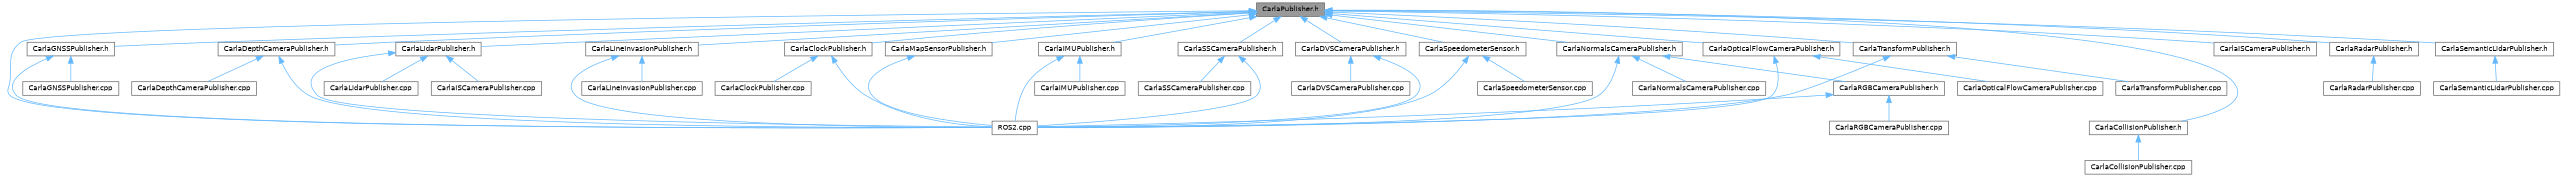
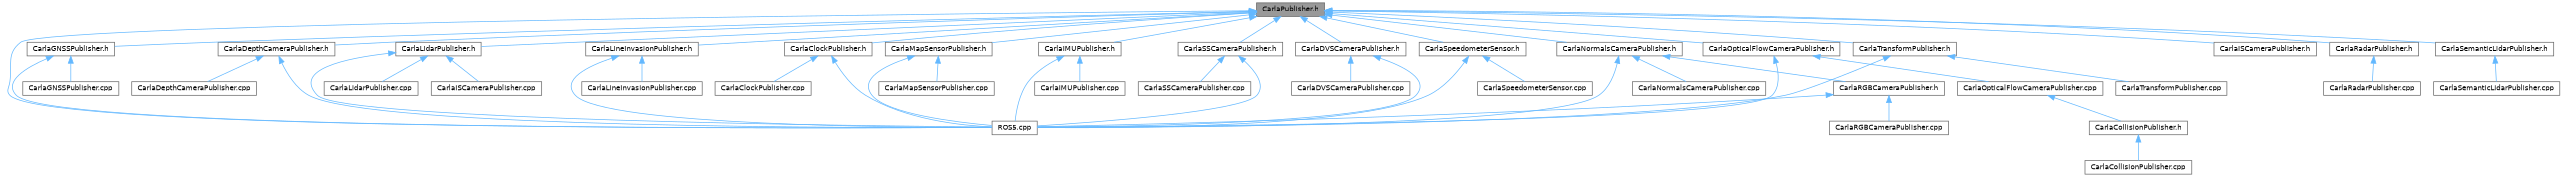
edge "CarlaCollisionPublisher.h" -> "CarlaPublisher.h": now "CarlaCollisionPublisher.h" -> "CarlaOpticalFlowCameraPublisher.cpp"
node "CarlaMapSensorPublisher.cpp": added
node "ROS2.cpp": label "ROS2.cpp" -> "ROS5.cpp"
